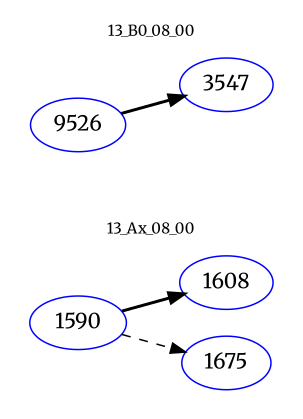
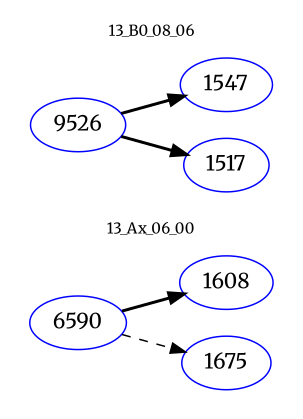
cluster "13_B0_08_00": label "13_B0_08_00" -> "13_B0_08_06"
node "3547": label "3547" -> "1547"
node "1517": added
cluster "13_Ax_08_00": label "13_Ax_08_00" -> "13_Ax_06_00"
node "1590": label "1590" -> "6590"
